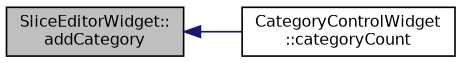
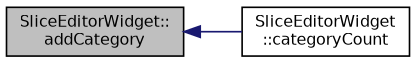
node "CategoryControlWidget ::categoryCount": label "CategoryControlWidget ::categoryCount" -> "SliceEditorWidget ::categoryCount"
